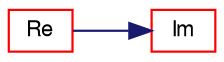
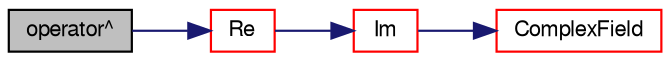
node "operator^": added
node "ComplexField": added
